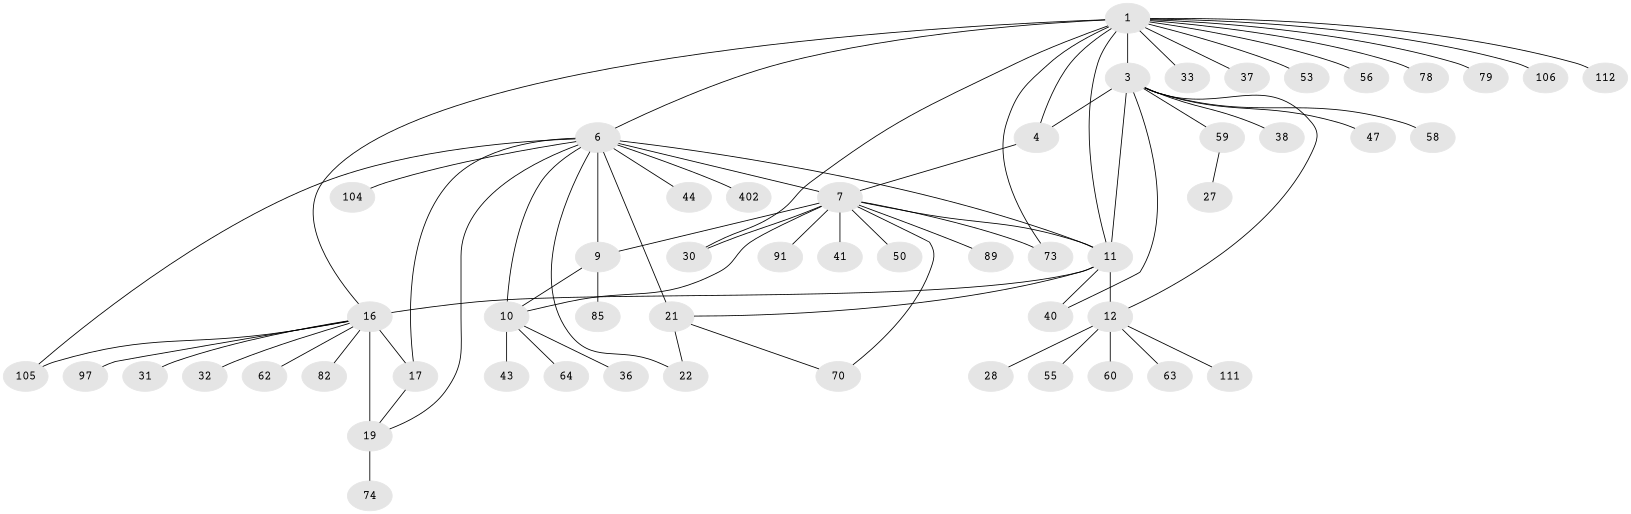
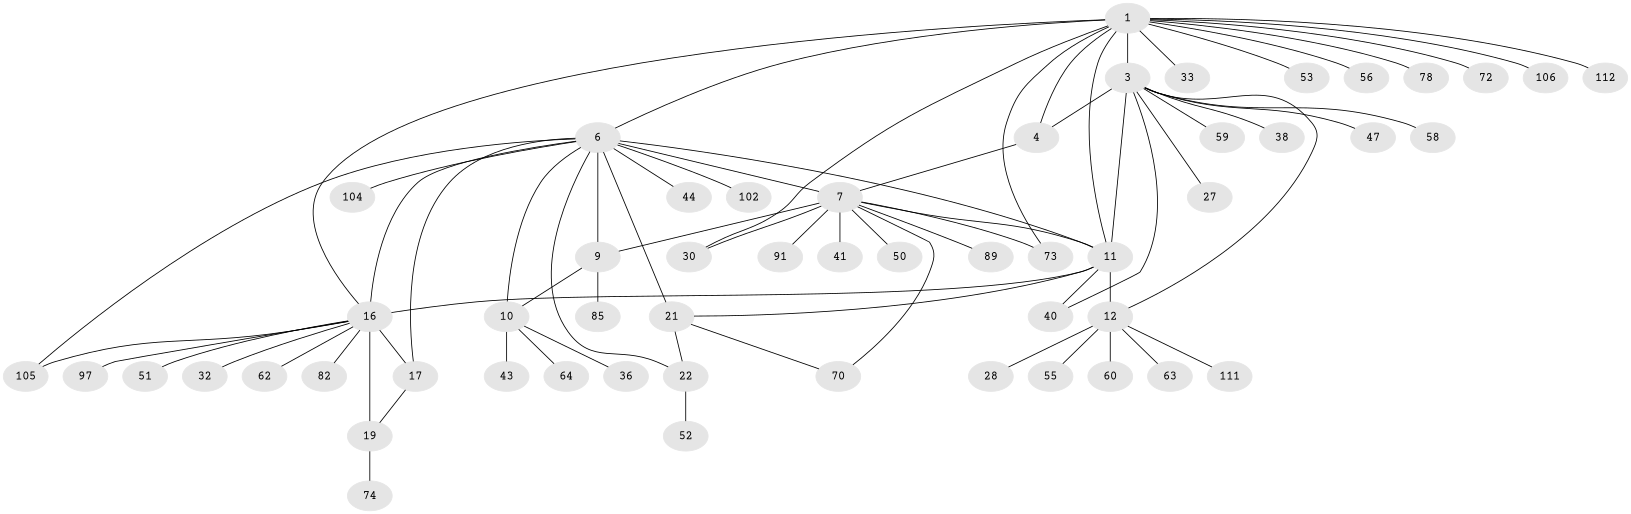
node "37": removed
node "79": label "79" -> "72"
edge "59" -- "27": now "3" -- "27"
node "402": label "402" -> "102"
edge "6" -- "19": now "6" -- "16"
edge "7" -- "10": removed
node "31": label "31" -> "51"
node "52": added
